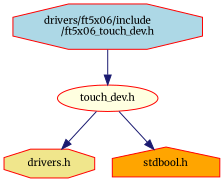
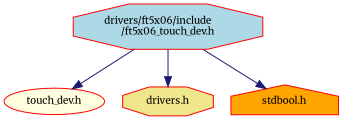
edge "touch_dev.h" -> "drivers.h": now "drivers/ft5x06/include /ft5x06_touch_dev.h" -> "drivers.h"
edge "touch_dev.h" -> "stdbool.h": now "drivers/ft5x06/include /ft5x06_touch_dev.h" -> "stdbool.h"
